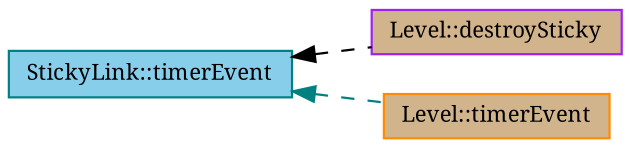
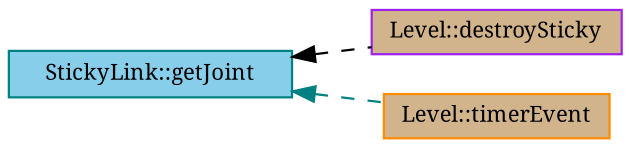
node "StickyLink::timerEvent": label "StickyLink::timerEvent" -> "StickyLink::getJoint"
